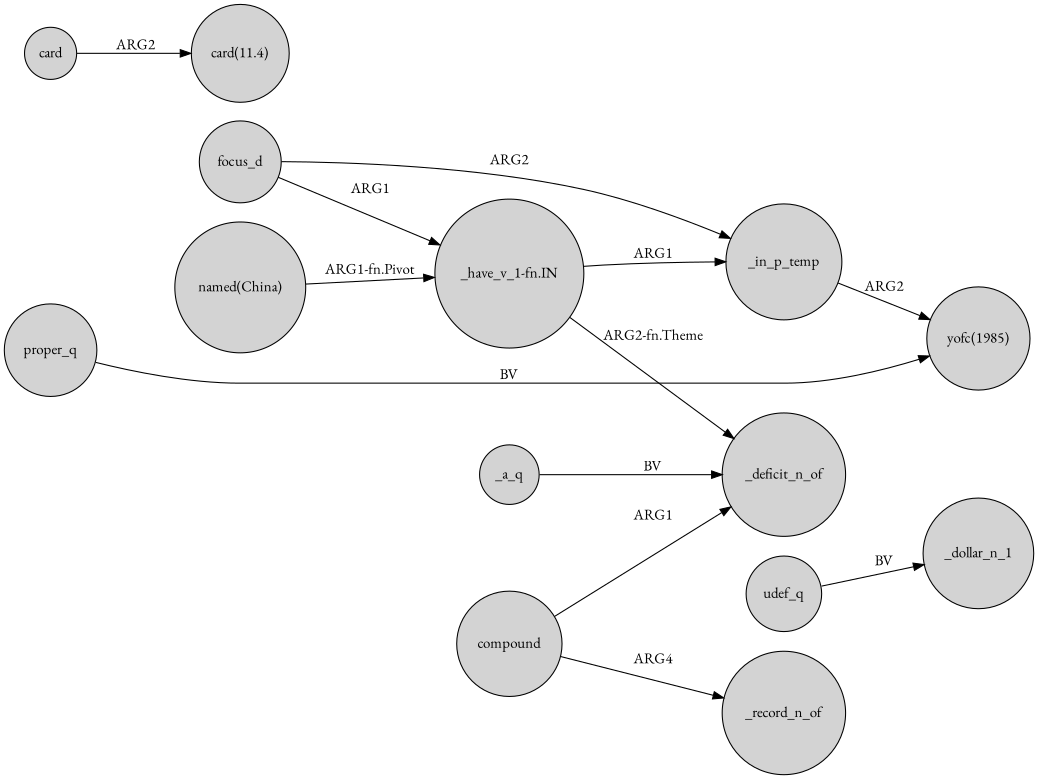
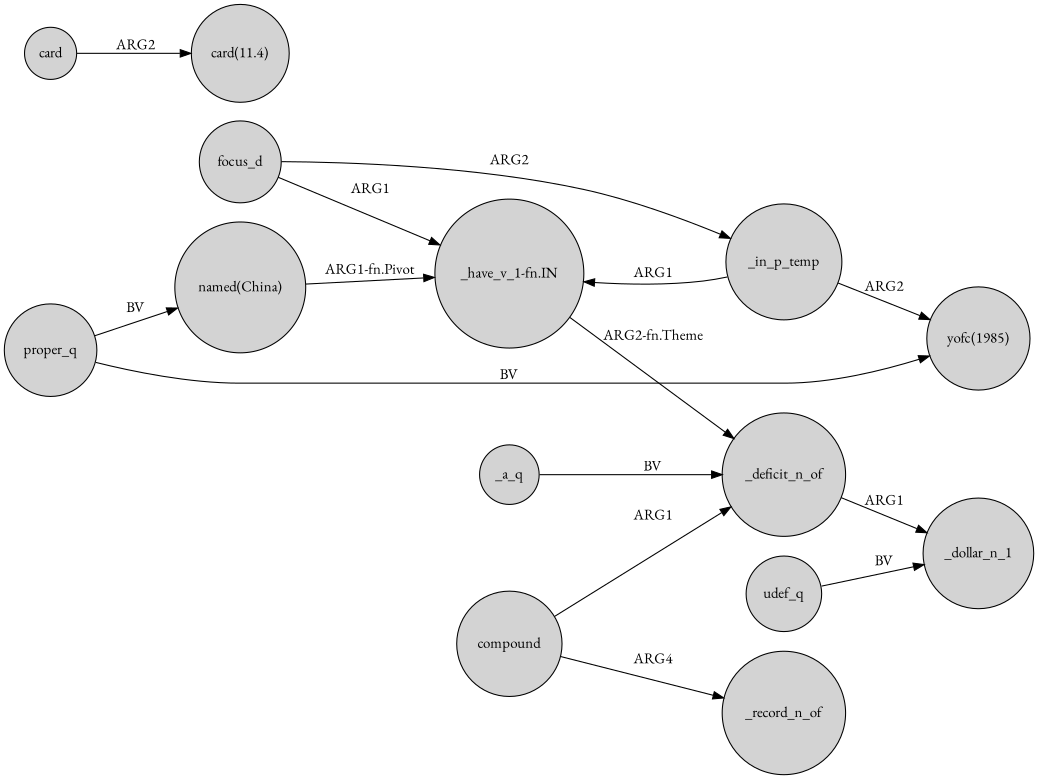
edge "_have_v_1-fn.IN" -> "_in_p_temp": reversed
edge "proper_q" -> "named(China)": added, label "BV"
edge "_deficit_n_of" -> "_dollar_n_1": added, label "ARG1"
